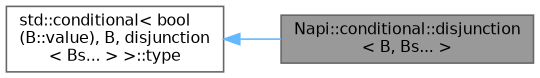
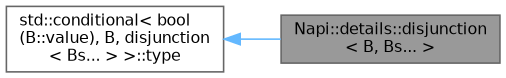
node "Napi::conditional::disjunction < B, Bs... >": label "Napi::conditional::disjunction < B, Bs... >" -> "Napi::details::disjunction < B, Bs... >"
